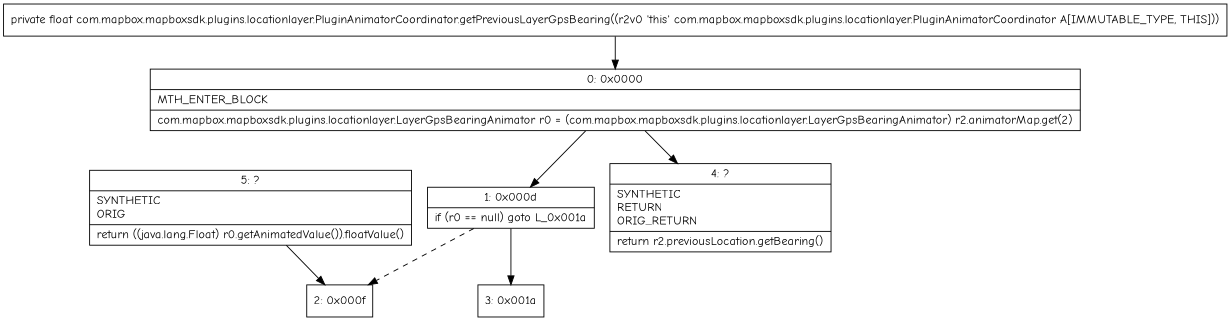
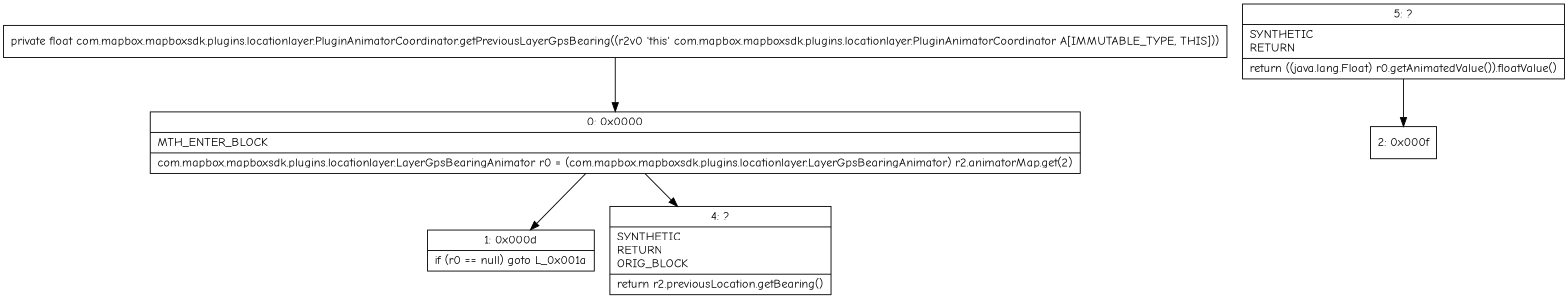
node "5: ?": text "ORIG" -> "RETURN"
node "4: ?": text "ORIG_RETURN" -> "ORIG_BLOCK"
edge "1: 0x000d" -> "2: 0x000f": removed
node "3: 0x001a": removed
